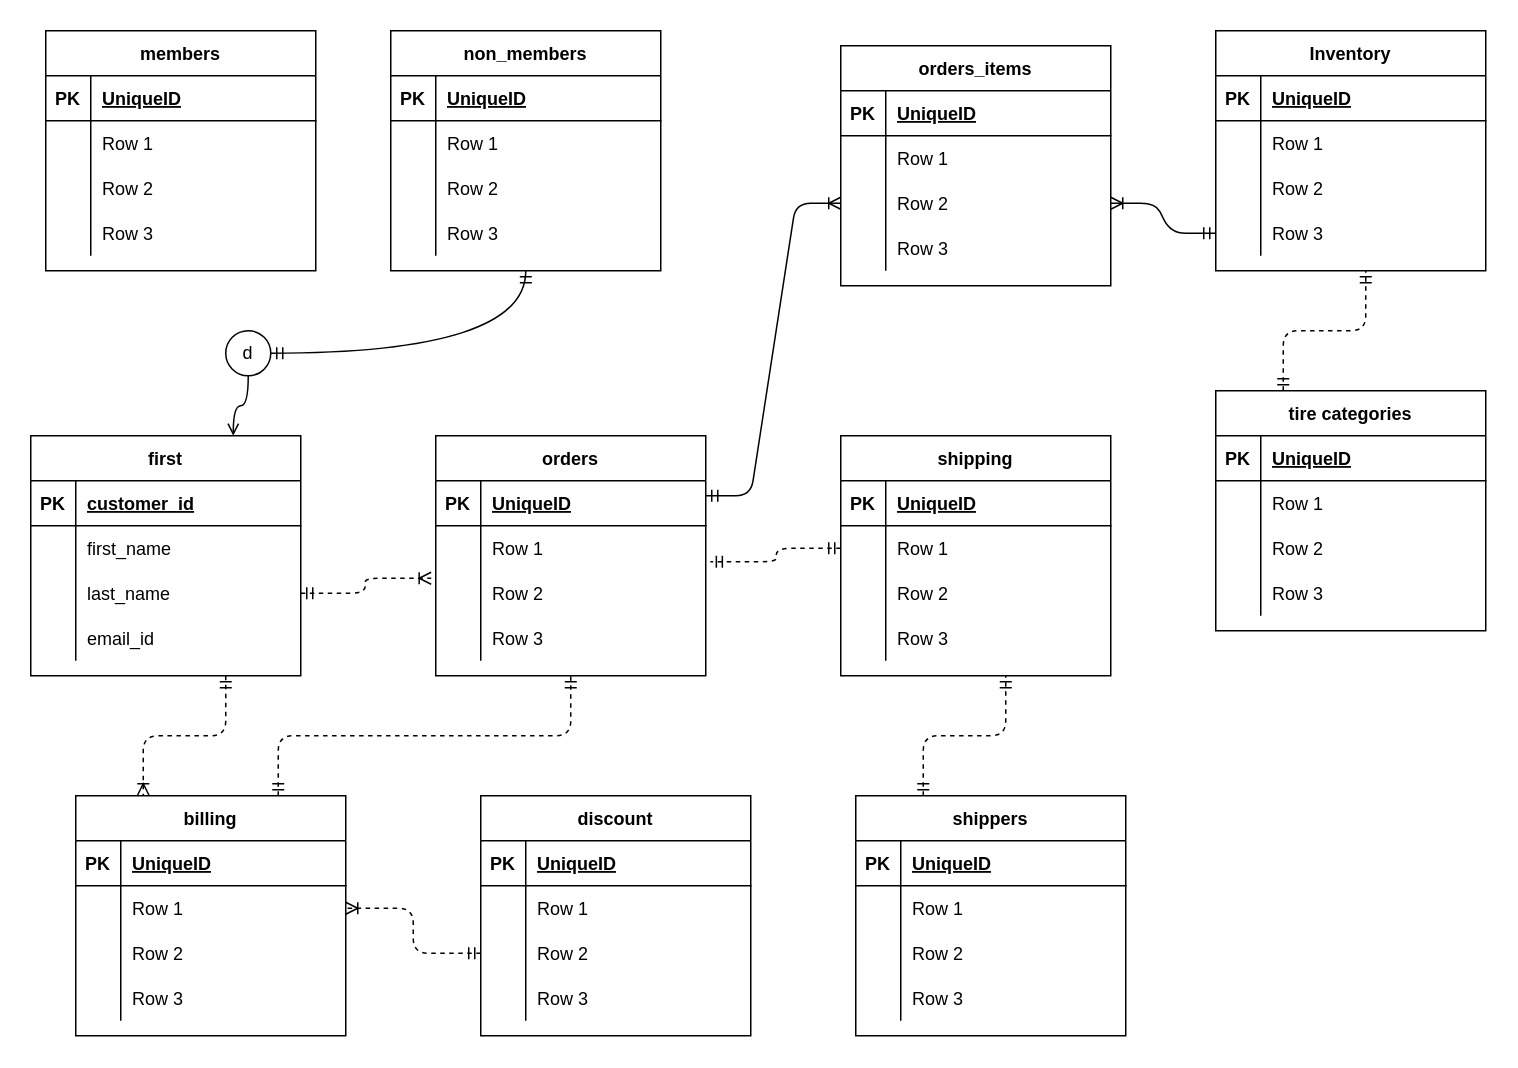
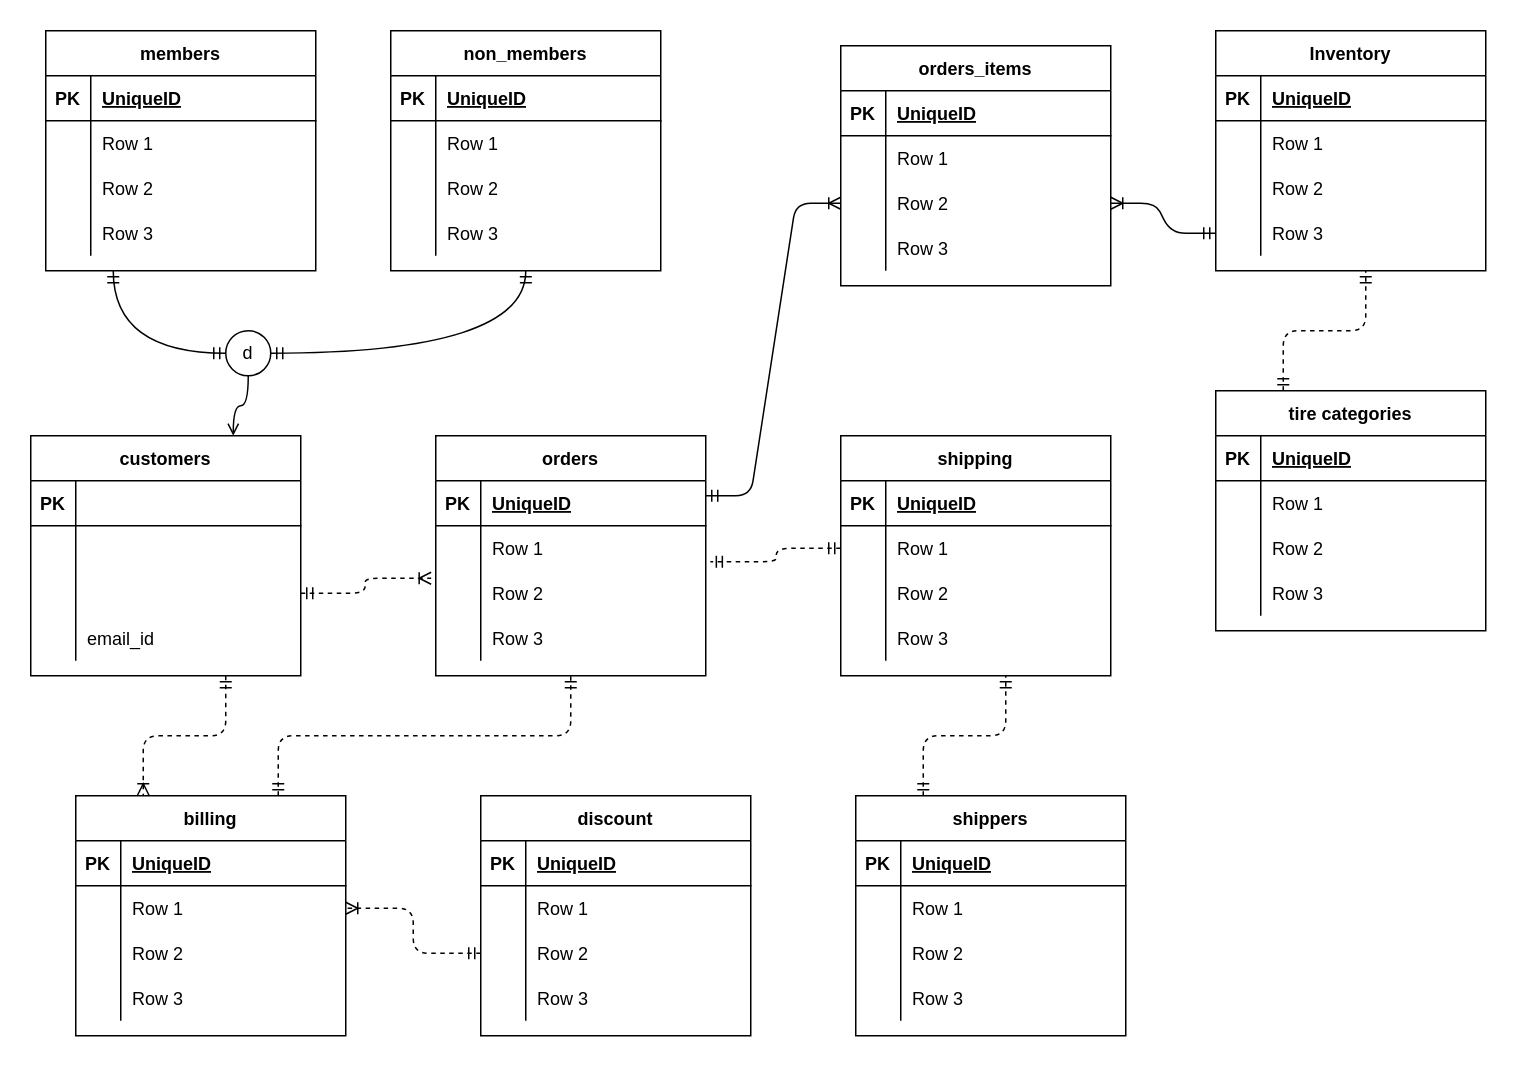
edge "members" -- "d": added
node "first": label "first" -> "customers"
node "customer_id": removed
node "first_name": removed
node "last_name": removed
